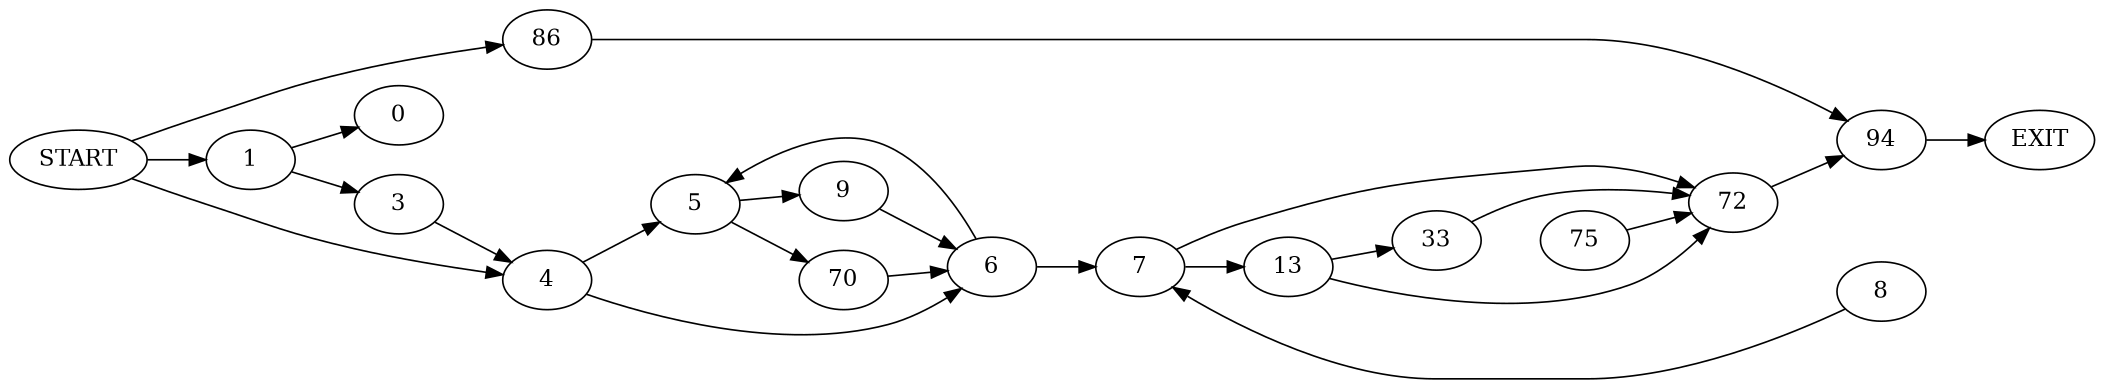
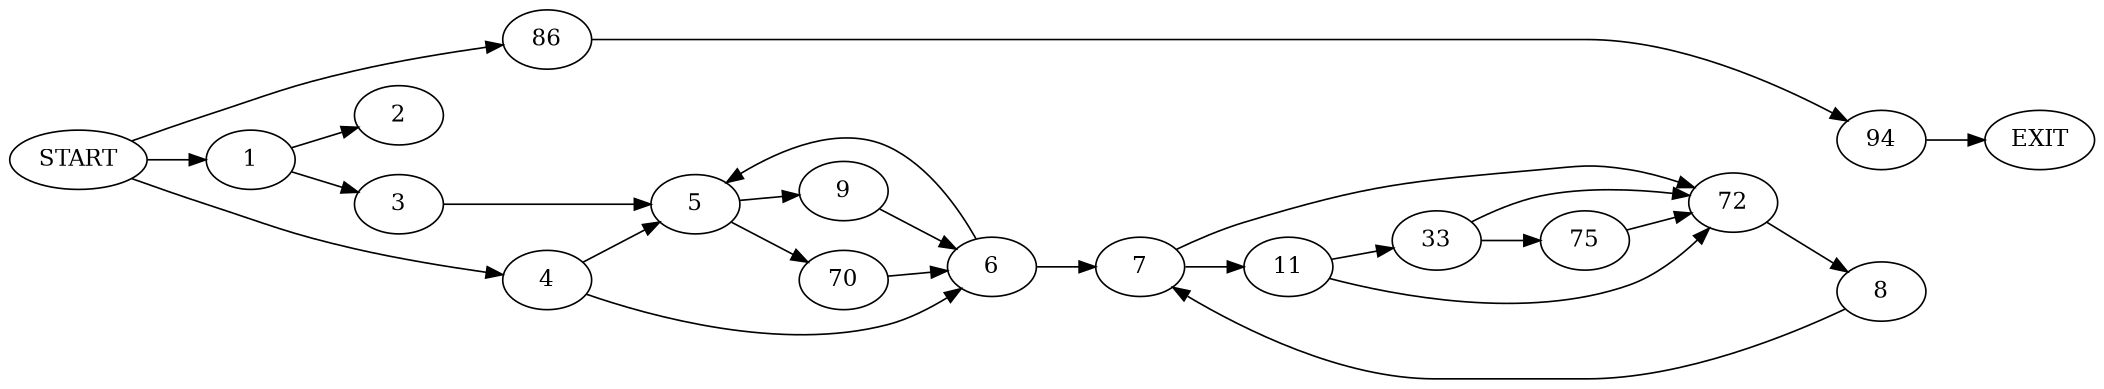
node "0": label "0" -> "2"
edge "72" -> "94": now "72" -> "8"
edge "3" -> "4": now "3" -> "5"
edge "33" -> "75": added
node "13": label "13" -> "11"
